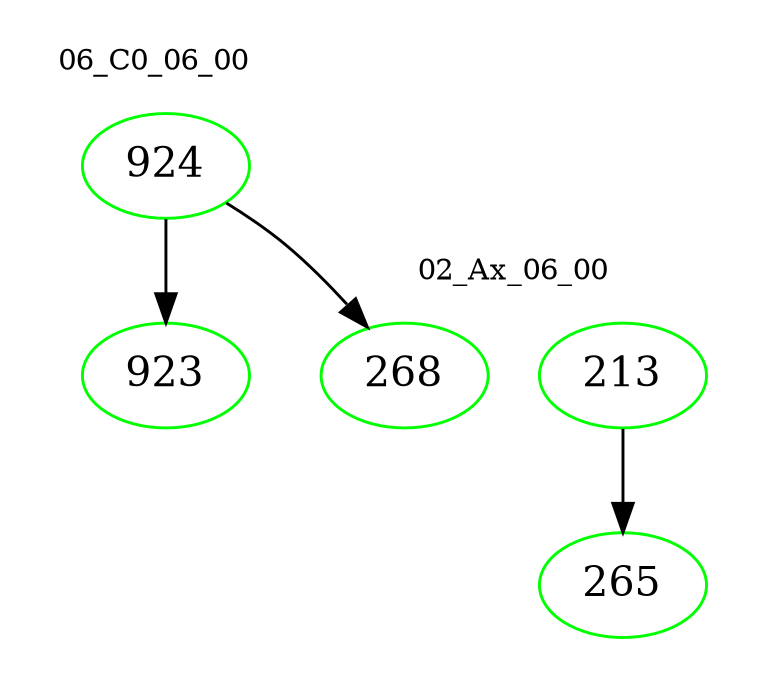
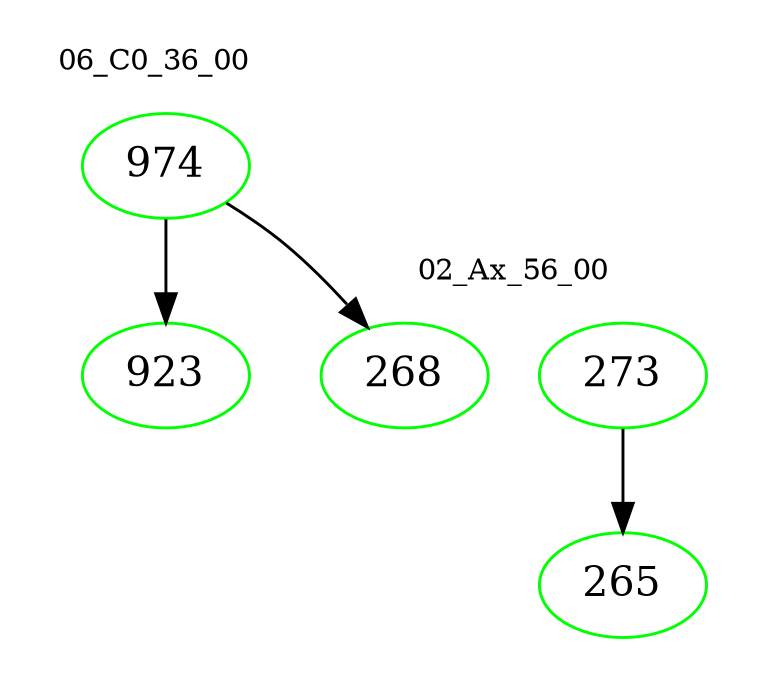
cluster "06_C0_06_00": label "06_C0_06_00" -> "06_C0_36_00"
node "924": label "924" -> "974"
cluster "02_Ax_06_00": label "02_Ax_06_00" -> "02_Ax_56_00"
node "213": label "213" -> "273"
